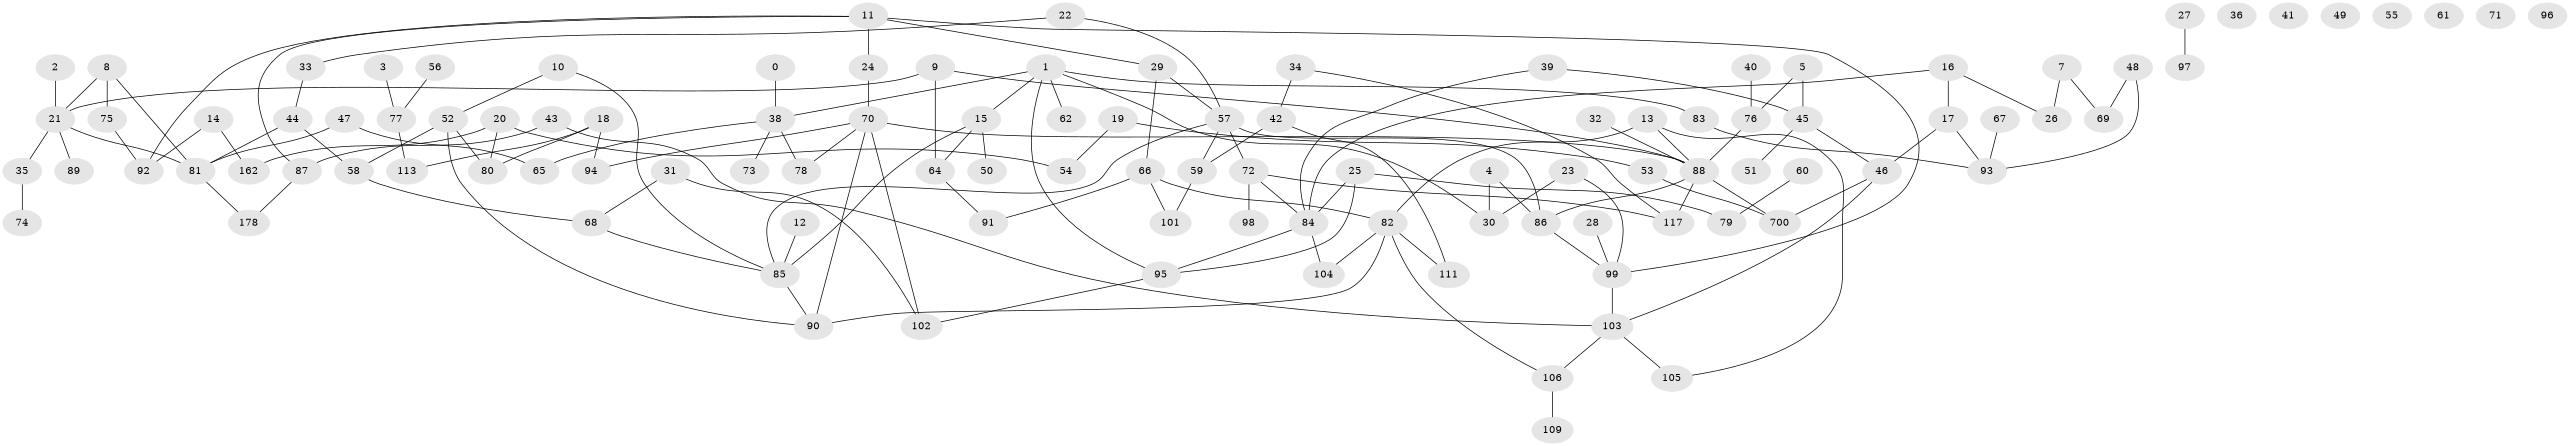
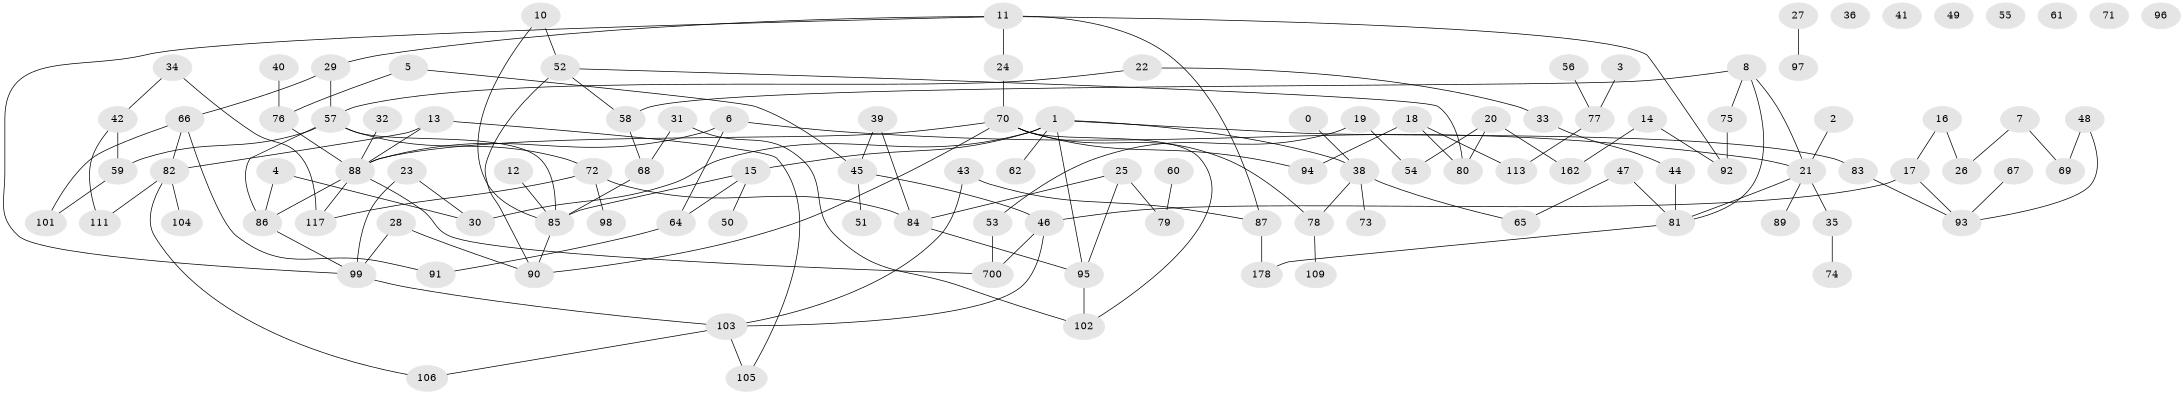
node "9": label "9" -> "6"
edge "16" -- "84": removed
edge "44" -- "58": now "8" -- "58"
edge "84" -- "104": removed
edge "82" -- "90": now "28" -- "90"
edge "106" -- "109": now "78" -- "109"
